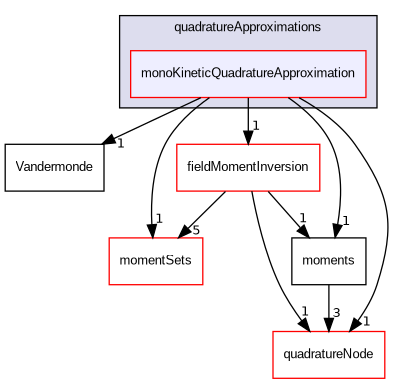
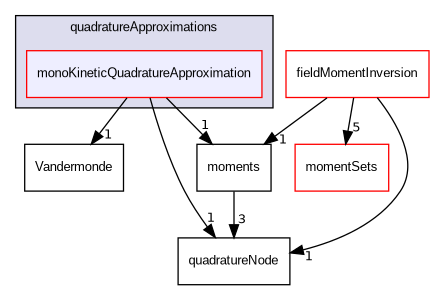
edge "monoKineticQuadratureApproximation" -> "fieldMomentInversion": removed
edge "monoKineticQuadratureApproximation" -> "momentSets": removed
node "quadratureNode": color red -> black
